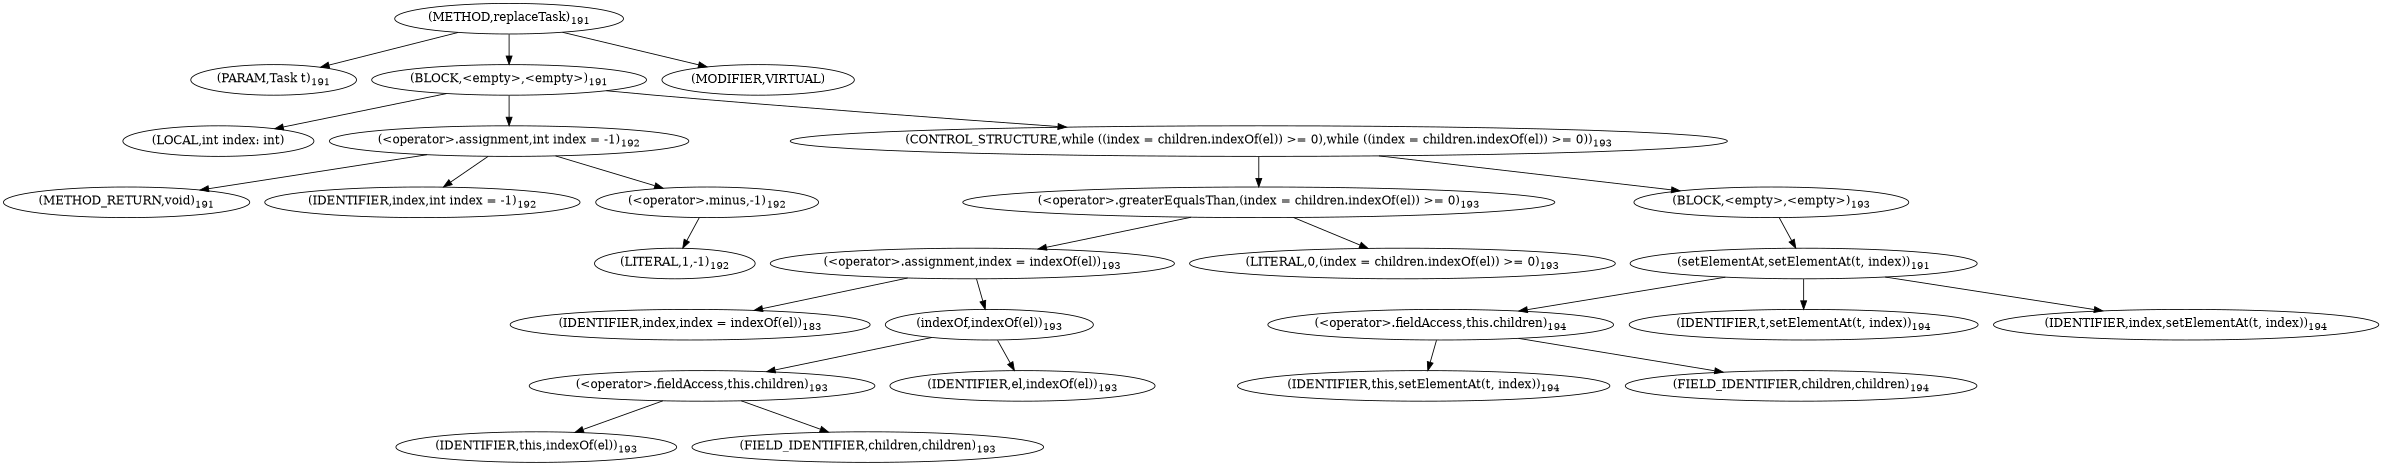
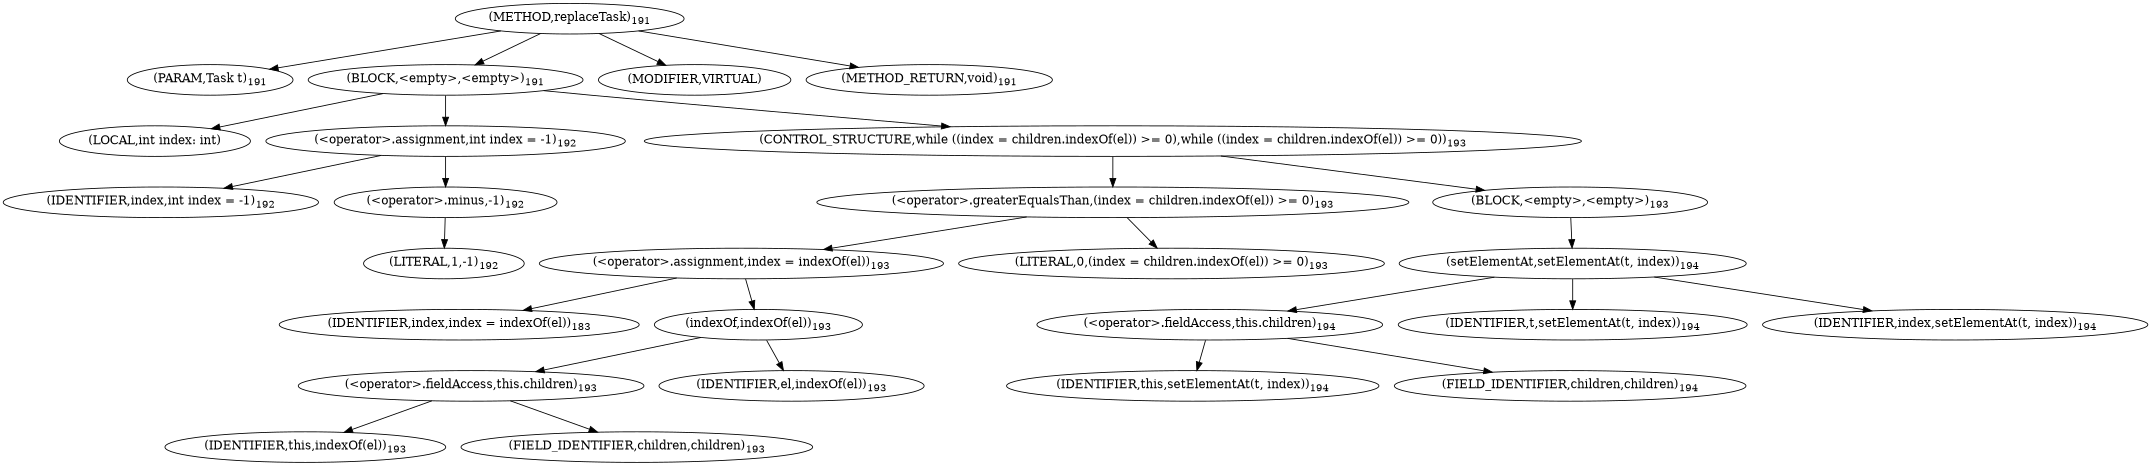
edge "(<operator>.assignment,int index = -1)" -> "(METHOD_RETURN,void)": now "(METHOD,replaceTask)" -> "(METHOD_RETURN,void)"
node "(setElementAt,setElementAt(t, index))": text "191" -> "194"
